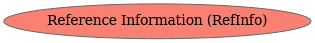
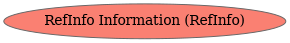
node "Reference Information (RefInfo)": label "Reference Information (RefInfo)" -> "RefInfo Information (RefInfo)"
